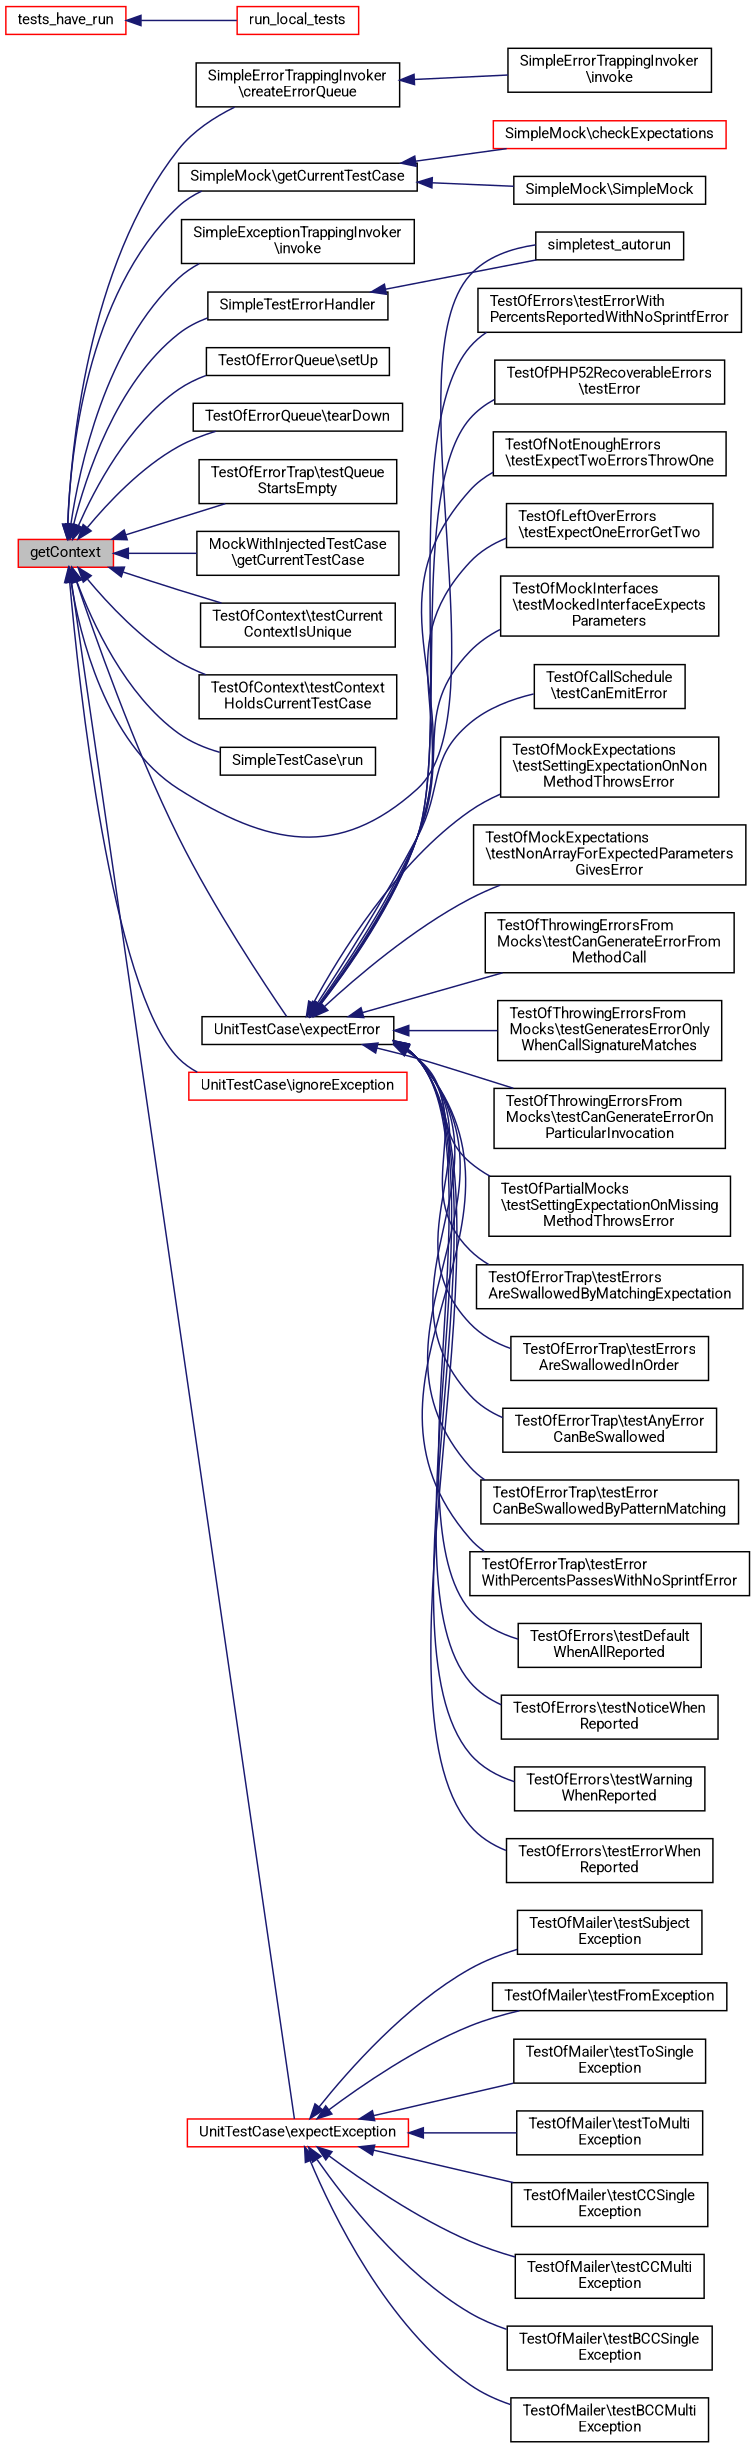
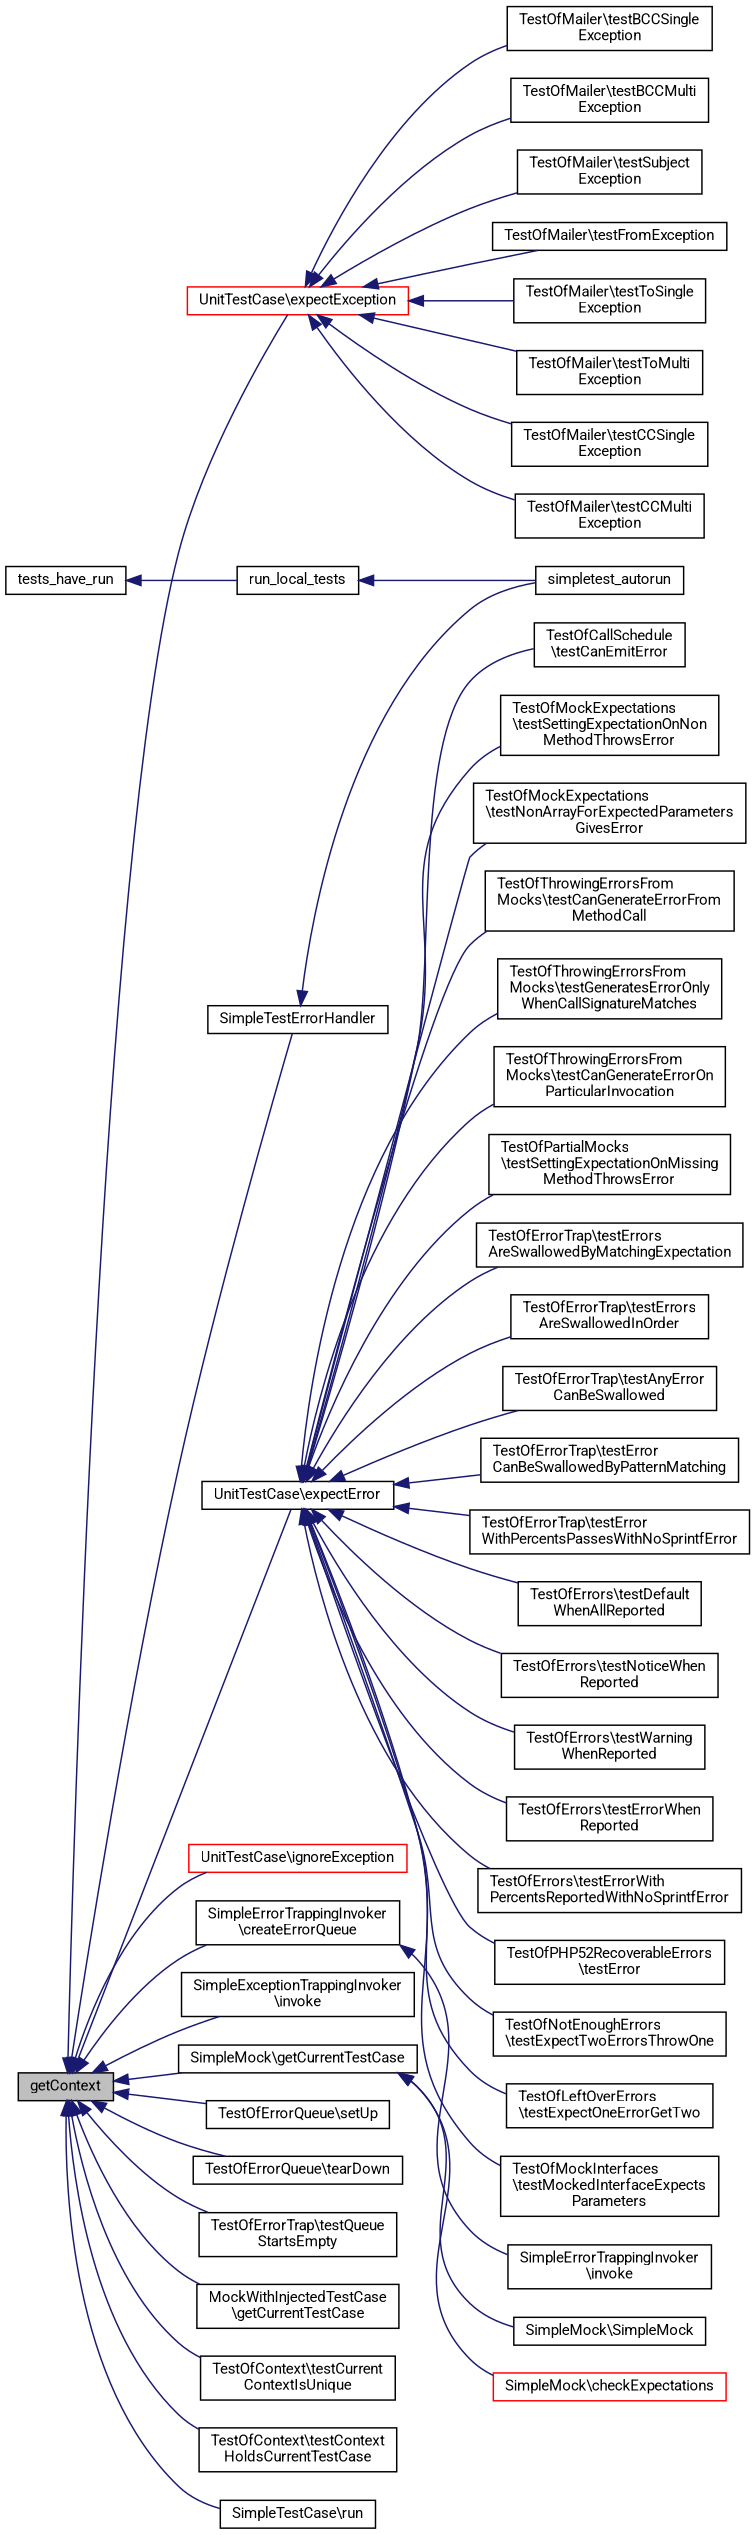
node "tests_have_run": color red -> black
node "run_local_tests": color red -> black
node "getContext": color red -> black
edge "simpletest_autorun" -> "getContext": now "simpletest_autorun" -> "run_local_tests"
